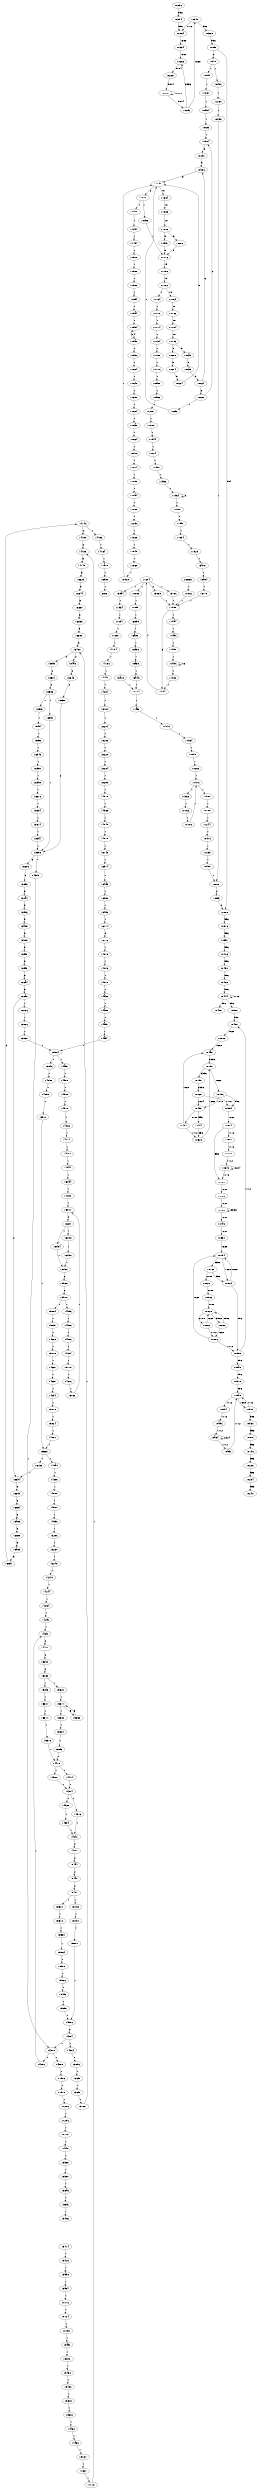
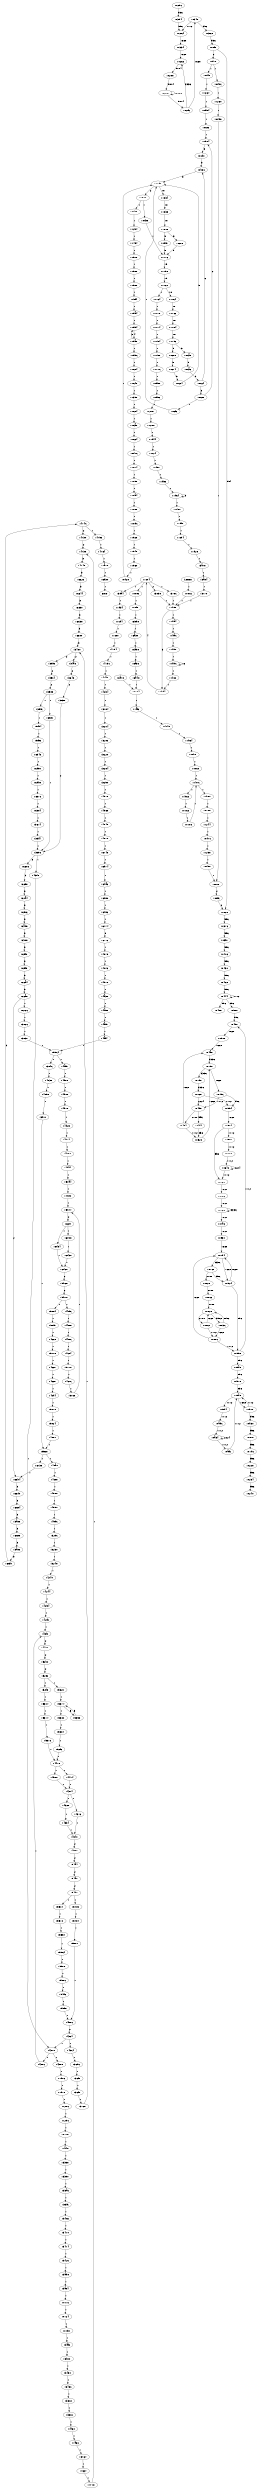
node "13410": added
